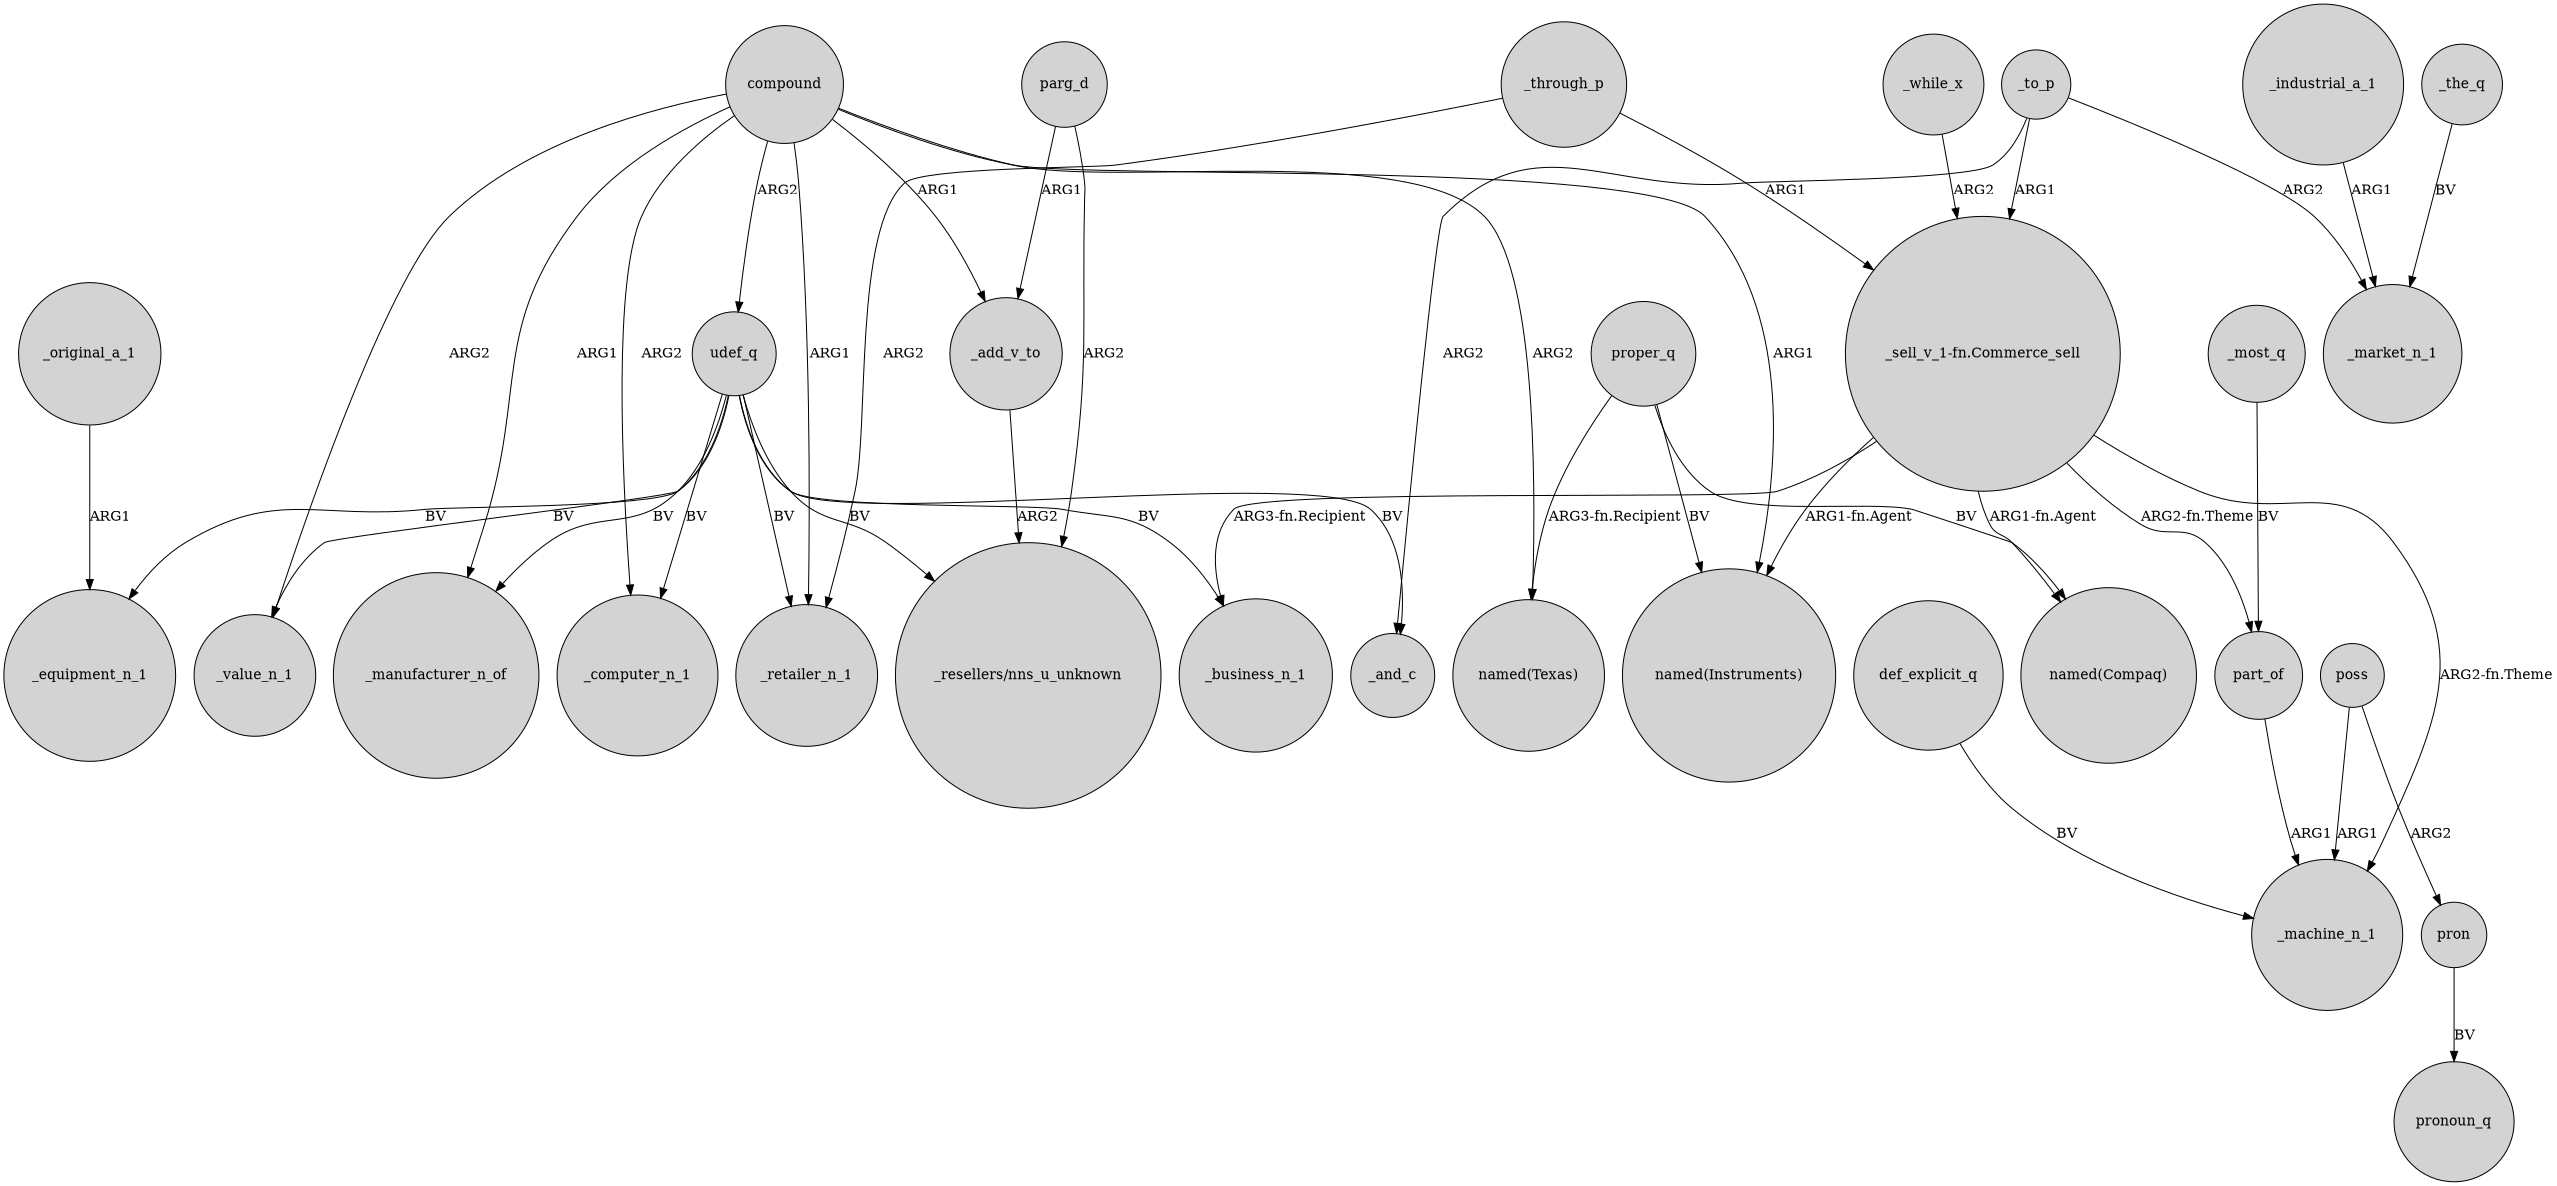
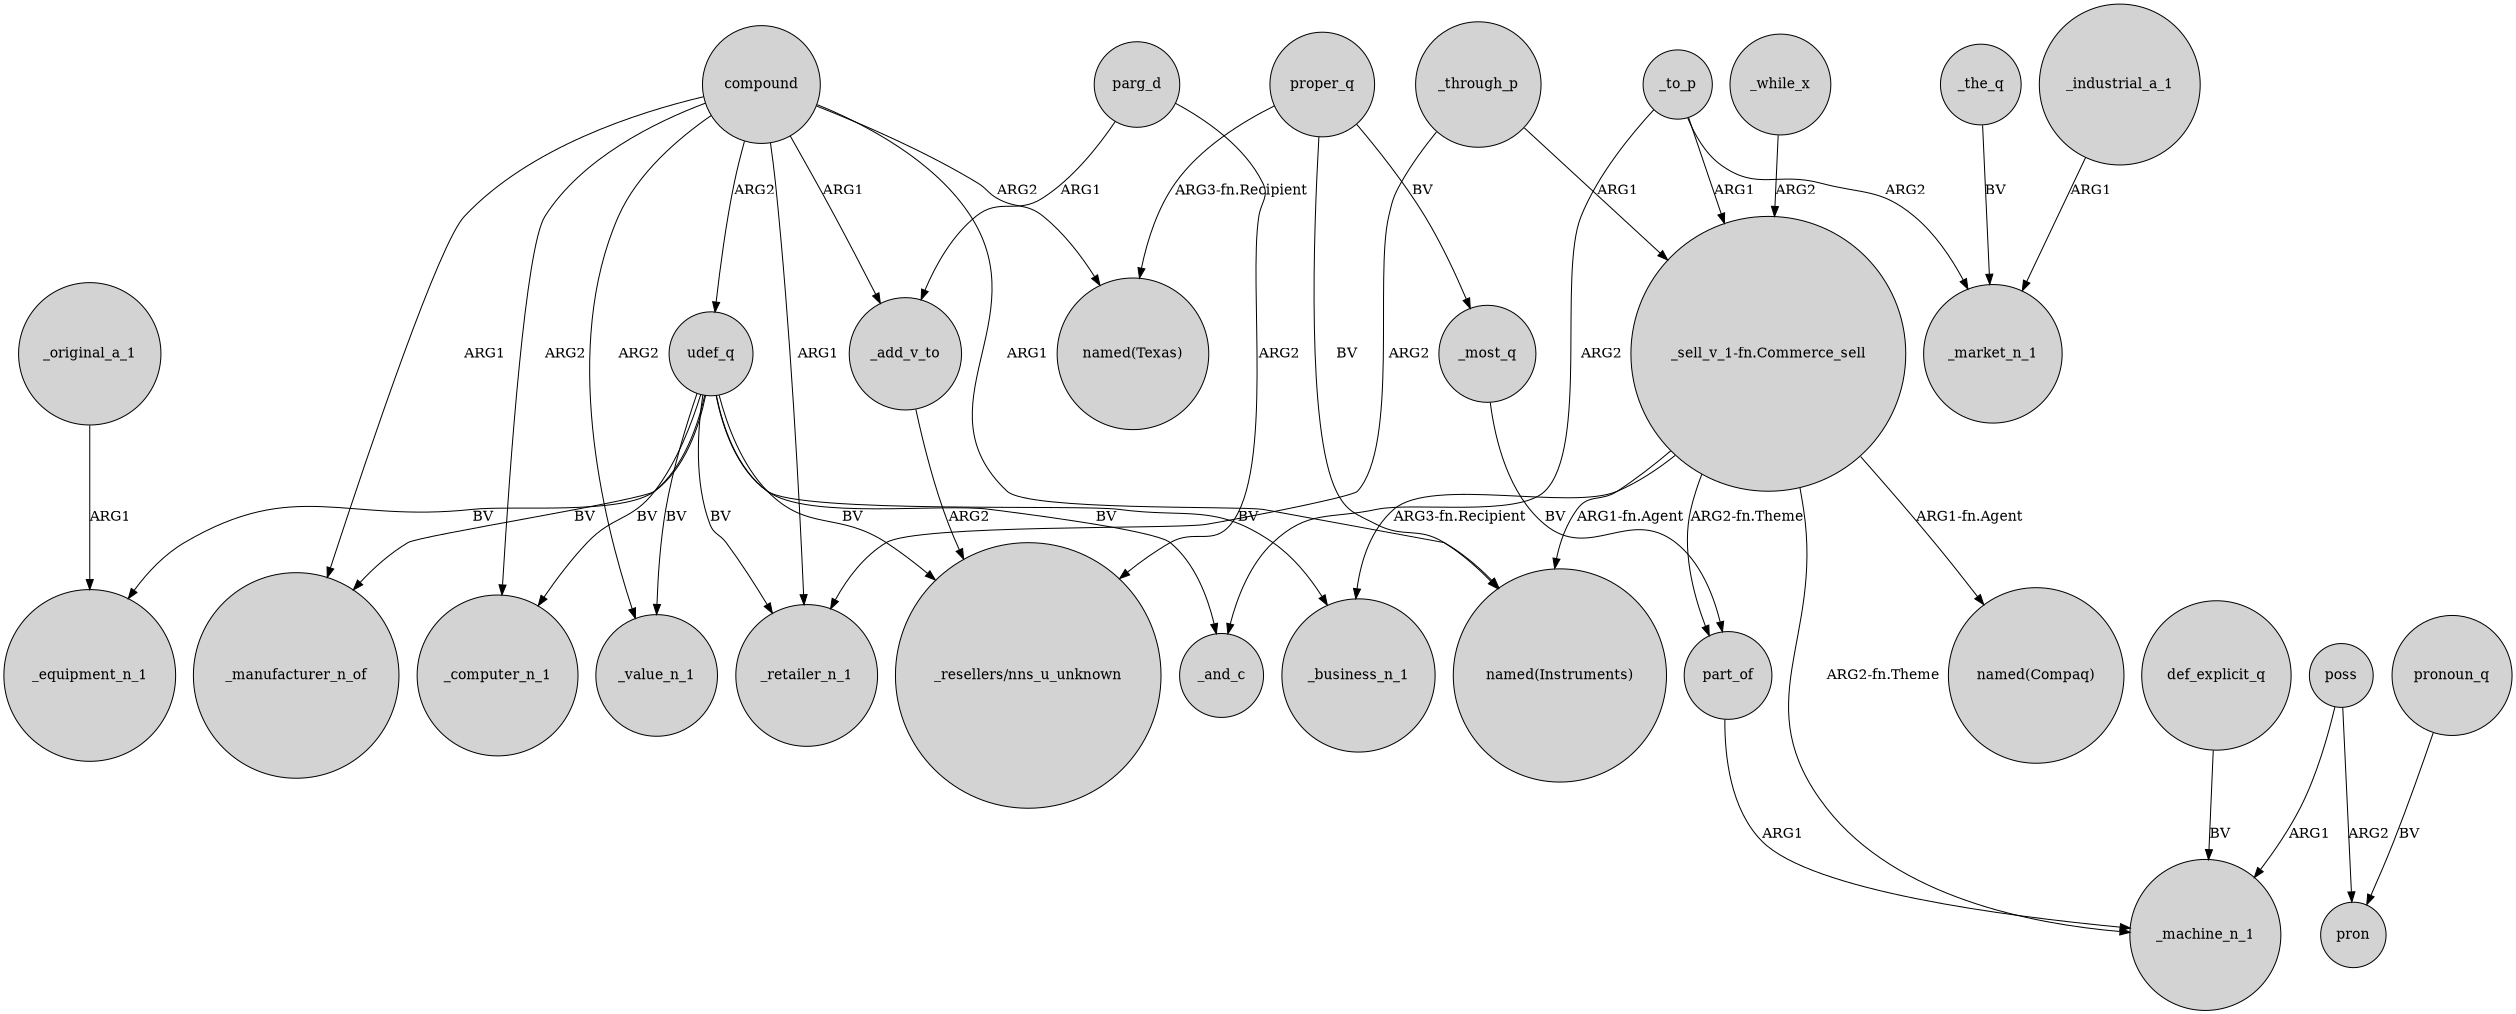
edge "proper_q" -> "named(Compaq)": now "proper_q" -> "_most_q"
edge "pron" -> "pronoun_q": reversed
